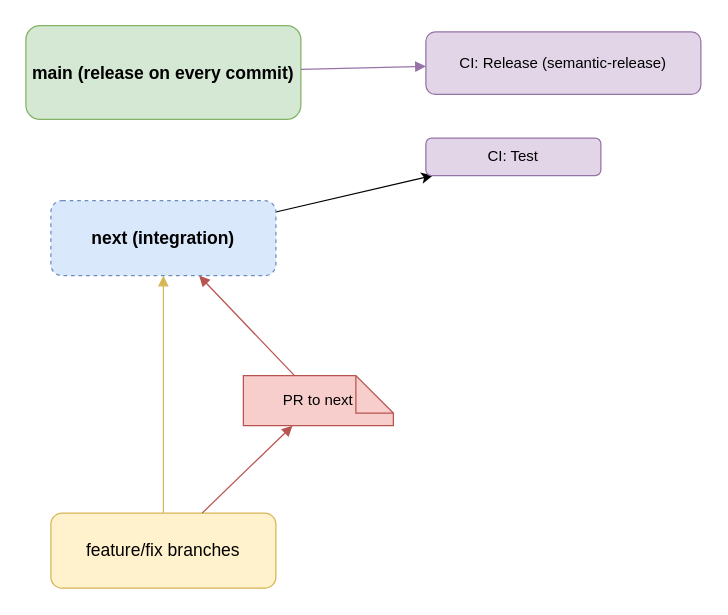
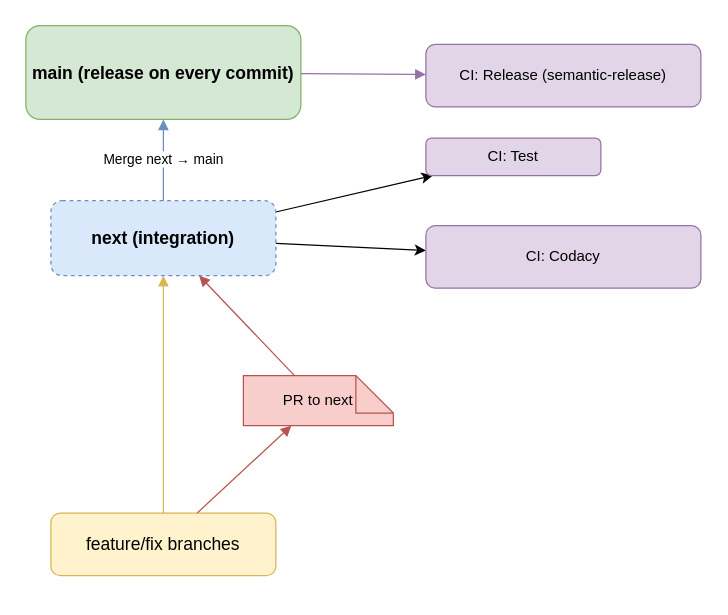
node "CI: Release (semantic-release)": moved (563, 63) -> (563, 76)
edge "next (integration)" -> "main (release on every commit)": added, label "Merge next → main"
edge "next (integration)" -> "CI: Codacy": added
node "CI: Codacy": added
node "feature/fix branches": size 225x75 -> 225x63
